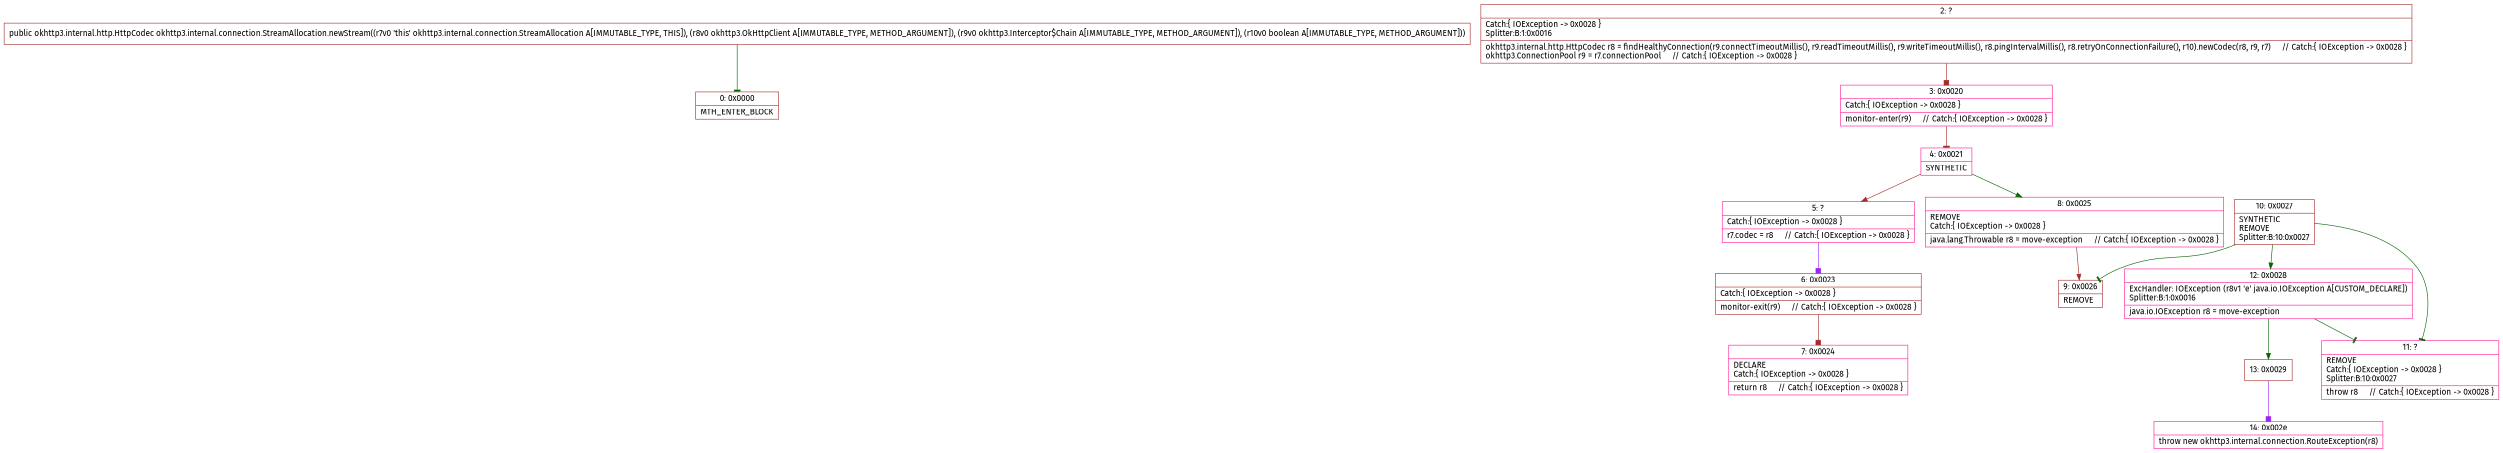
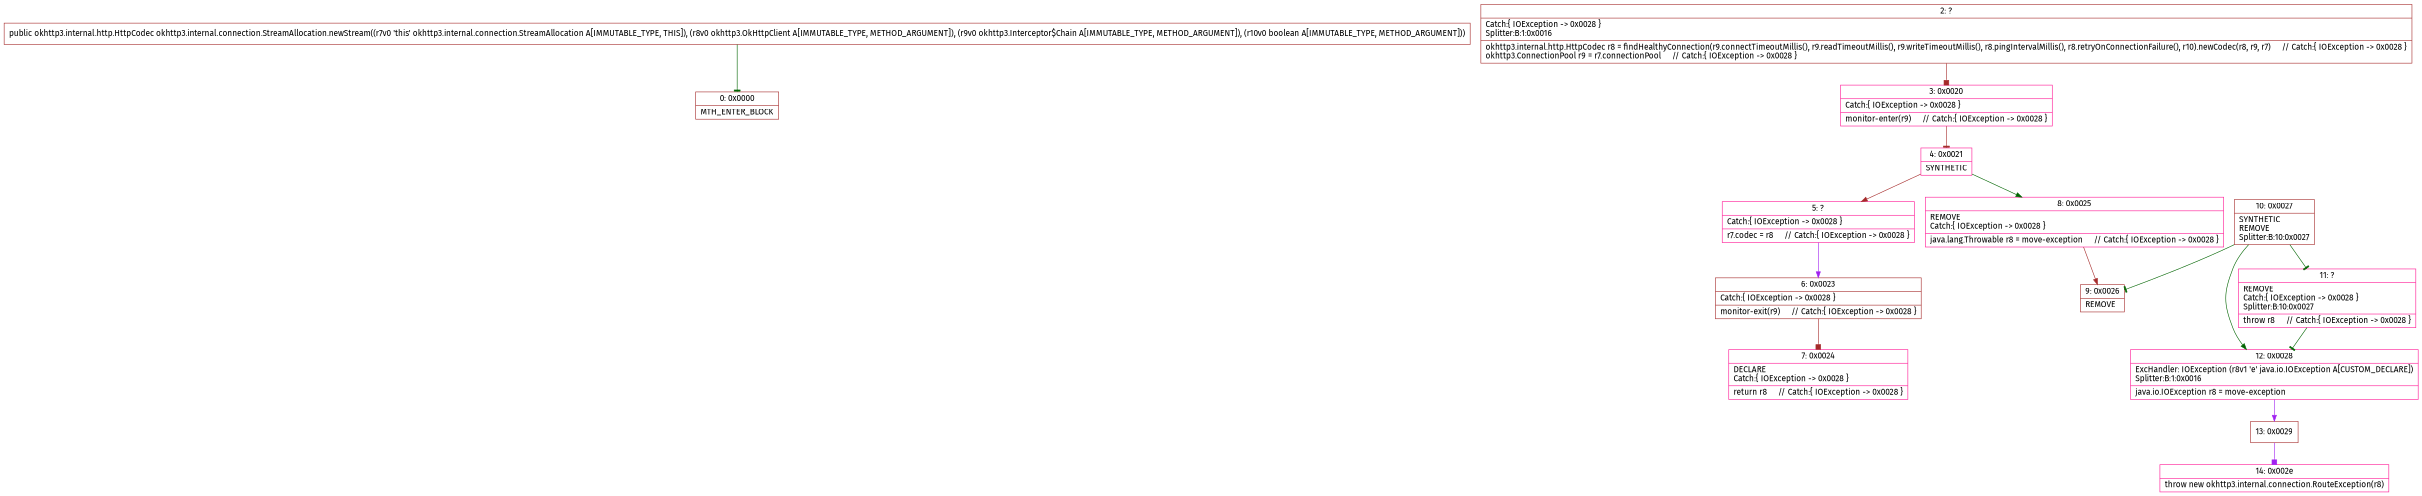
edge "5: ?" -> "6: 0x0023": arrowhead box -> normal
edge "12: 0x0028" -> "11: ?": reversed
edge "12: 0x0028" -> "13: 0x0029": color darkgreen -> purple
